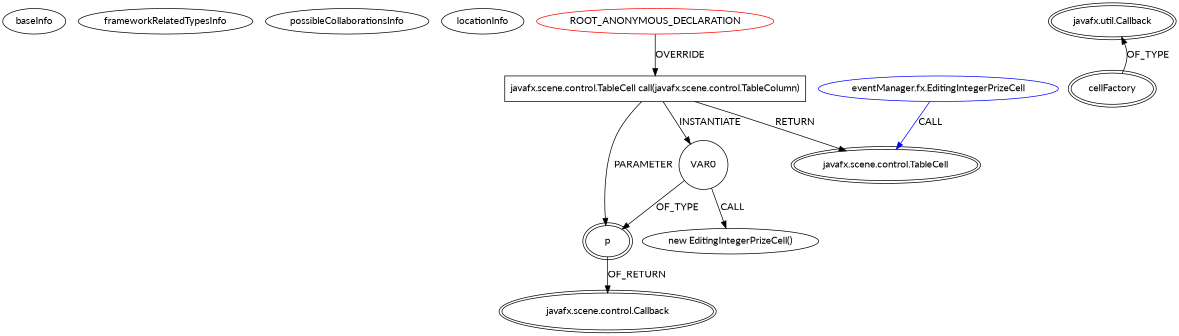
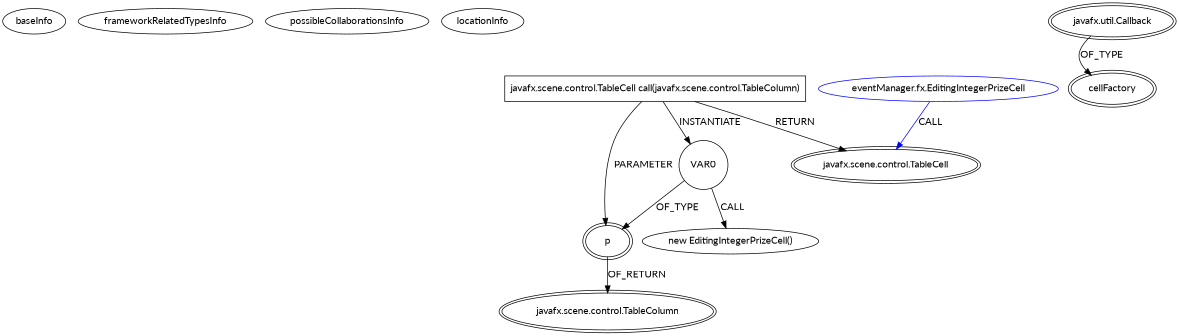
node "ROOT_ANONYMOUS_DECLARATION": removed
edge "cellFactory" -> "javafx.util.Callback": reversed
node "javafx.scene.control.Callback": label "javafx.scene.control.Callback" -> "javafx.scene.control.TableColumn"
